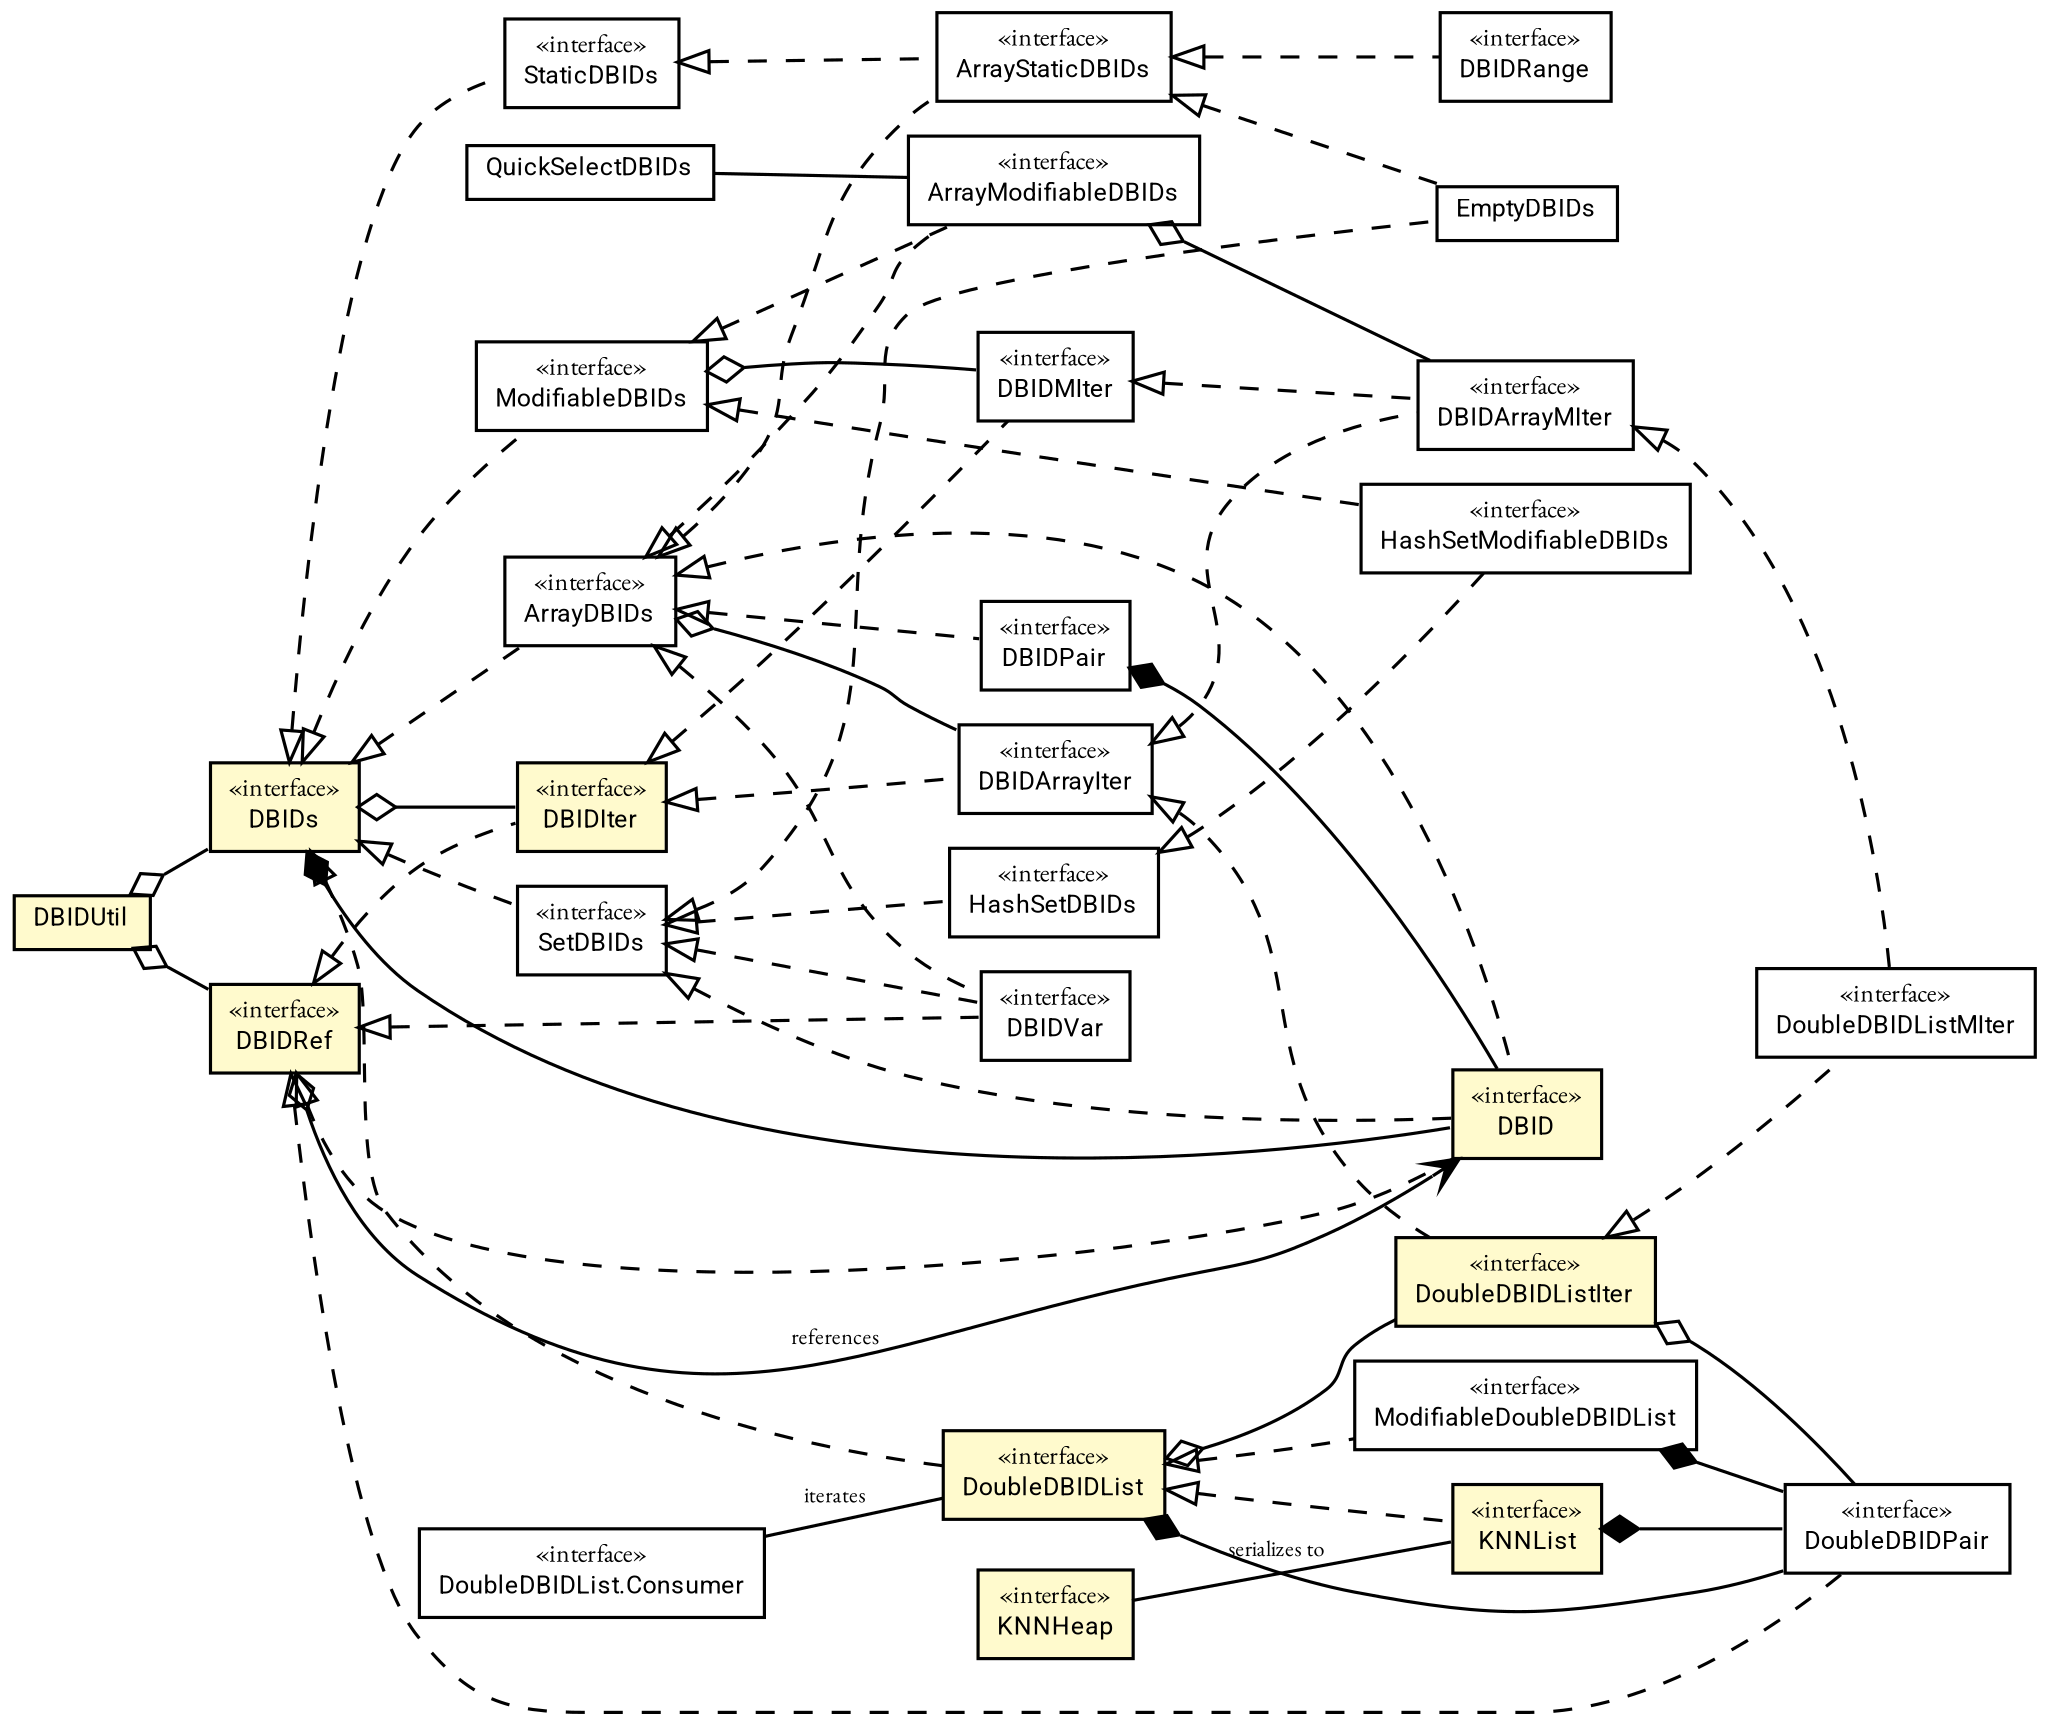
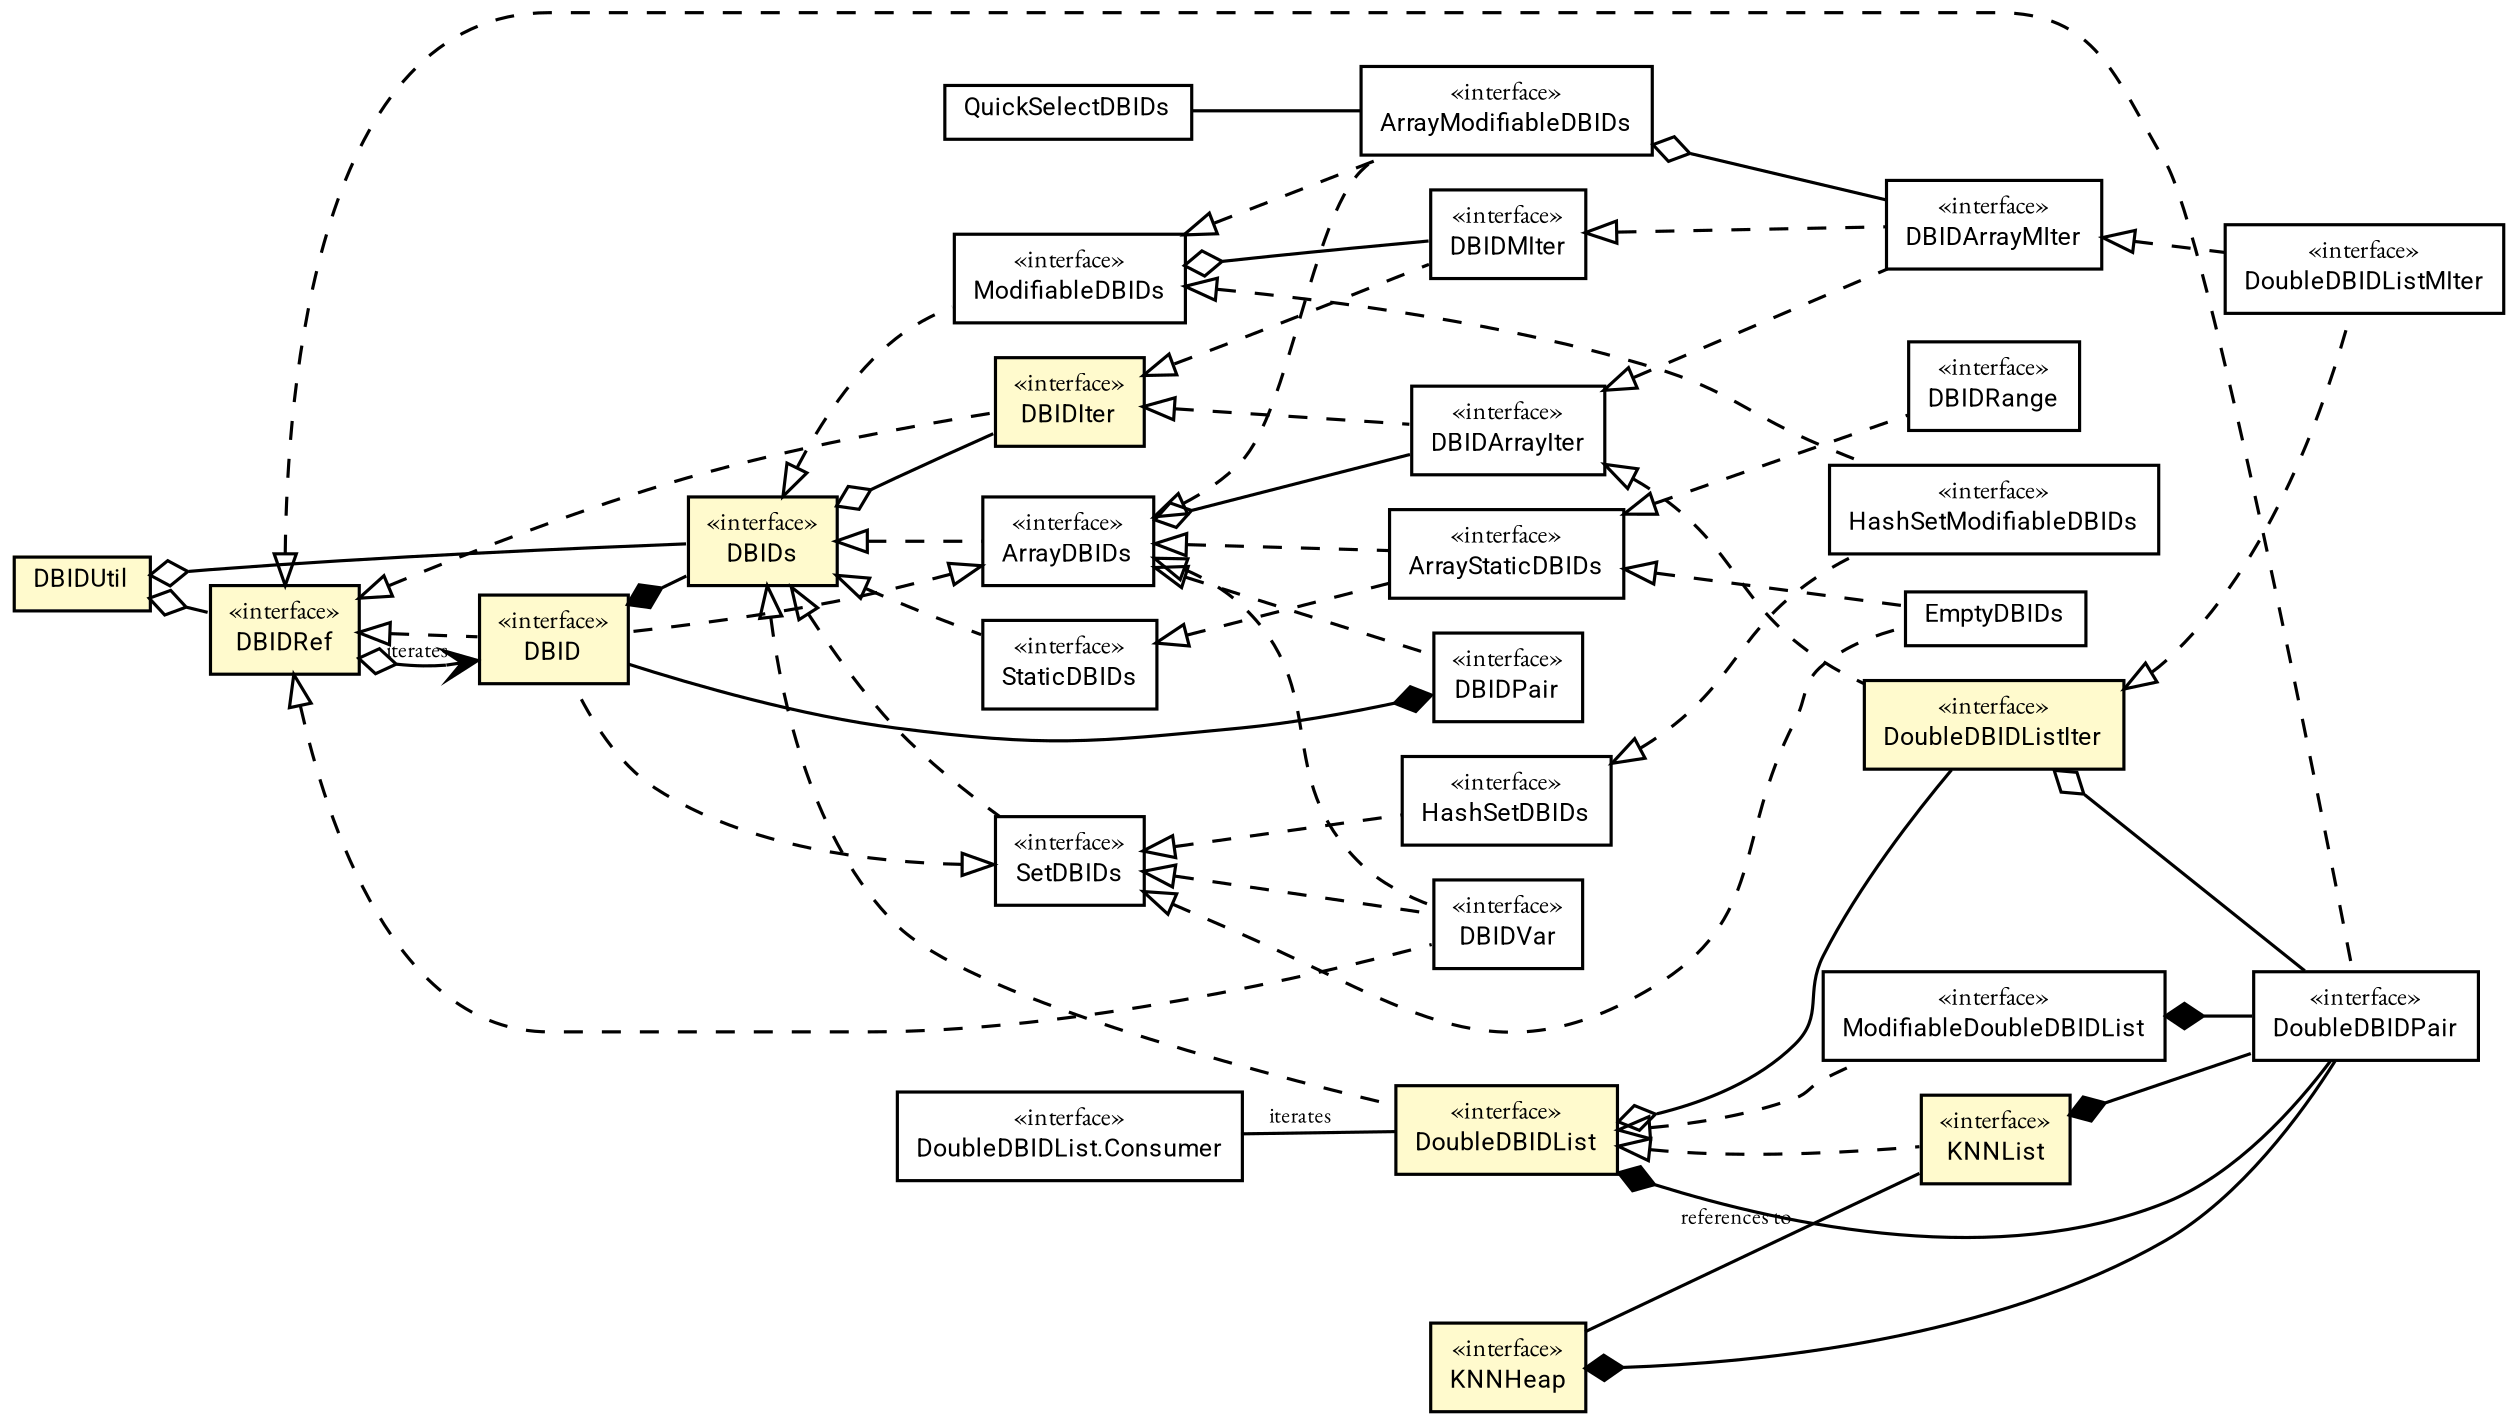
edge "DBID" -> "DBIDs": reversed
edge "DoubleDBIDPair" -> "KNNHeap": added
edge "DBIDRef" -- "DBID": label "references" -> "iterates"
edge "KNNList" -- "KNNHeap": label "serializes to" -> "references to"
